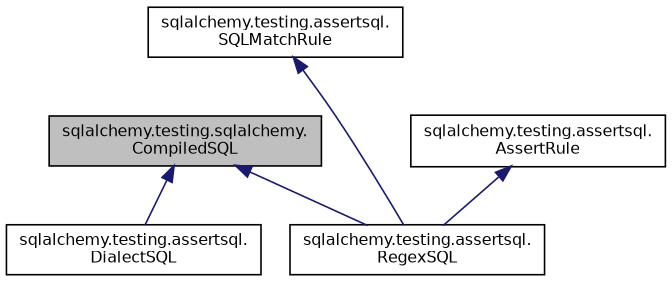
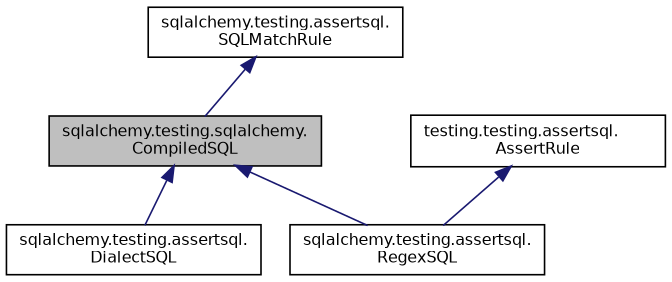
node "sqlalchemy.testing.assertsql. AssertRule": label "sqlalchemy.testing.assertsql. AssertRule" -> "testing.testing.assertsql. AssertRule"
edge "sqlalchemy.testing.assertsql. RegexSQL" -> "sqlalchemy.testing.assertsql. SQLMatchRule": now "sqlalchemy.testing.sqlalchemy. CompiledSQL" -> "sqlalchemy.testing.assertsql. SQLMatchRule"
